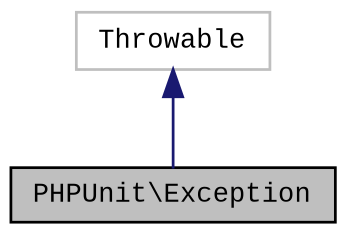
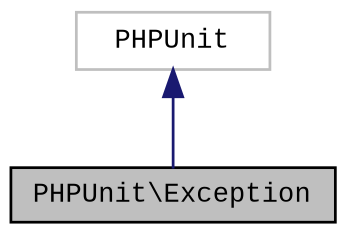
node "Throwable": label "Throwable" -> "PHPUnit"
